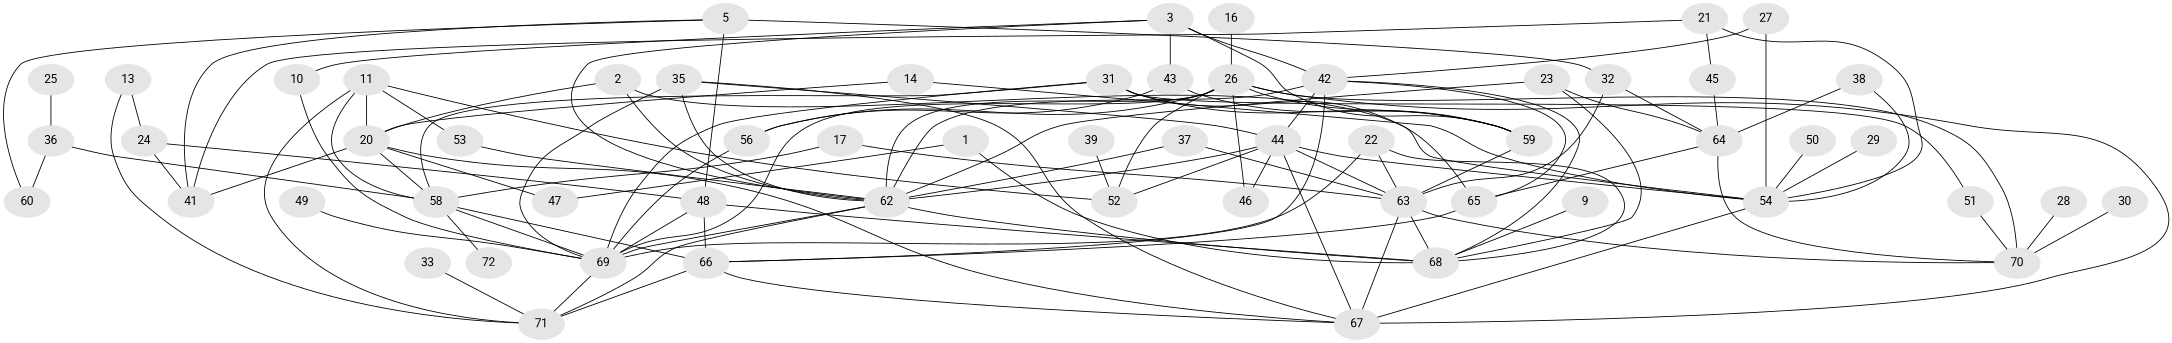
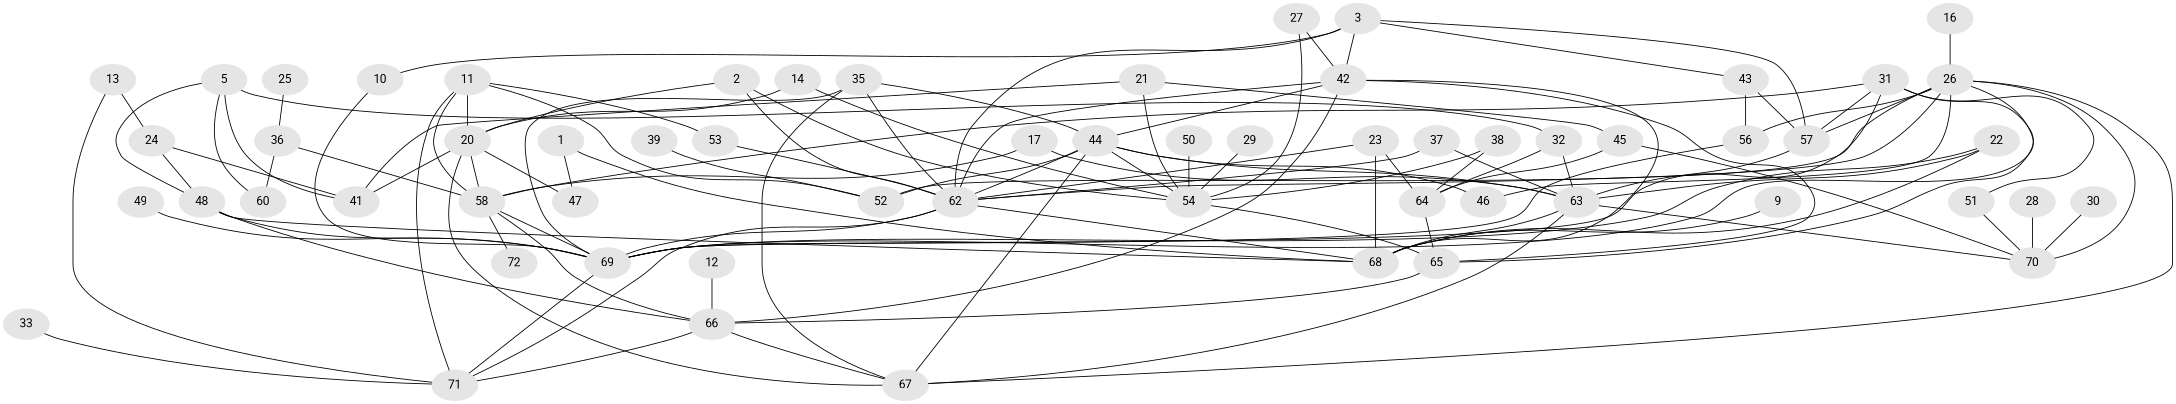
node "59": label "59" -> "57"
edge "64" -- "70": now "45" -- "70"
node "12": added
edge "54" -- "67": now "54" -- "65"
